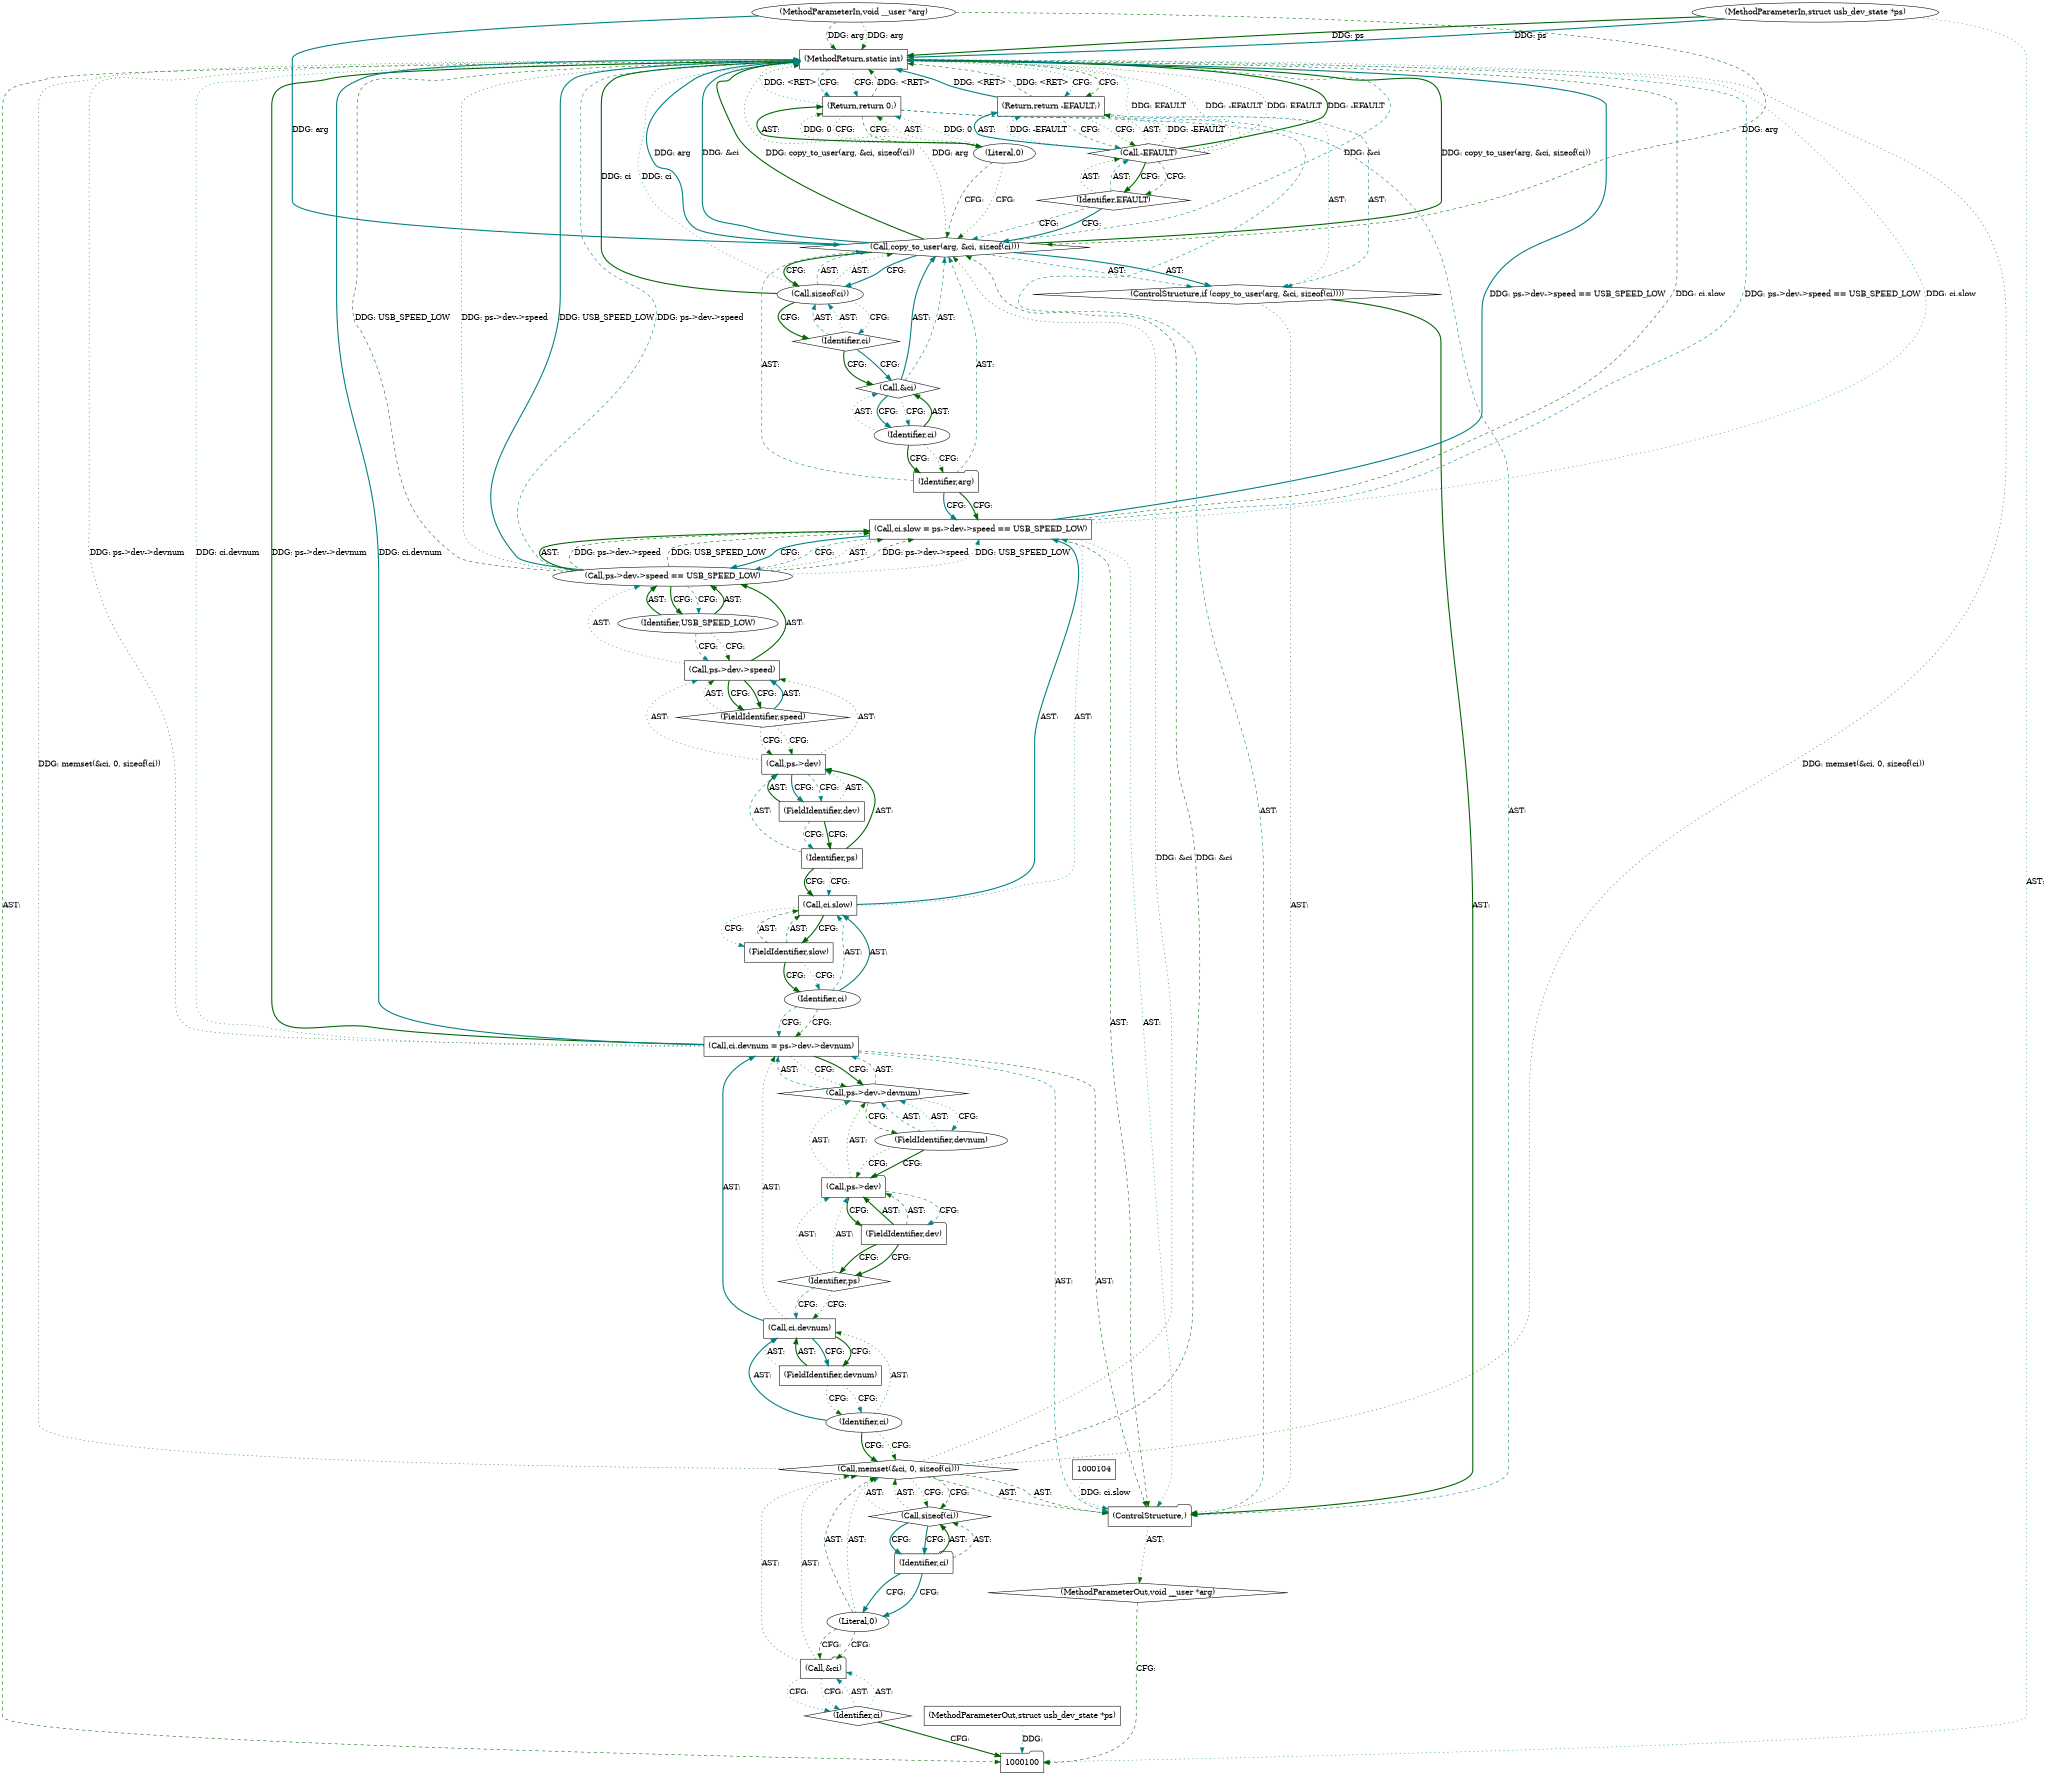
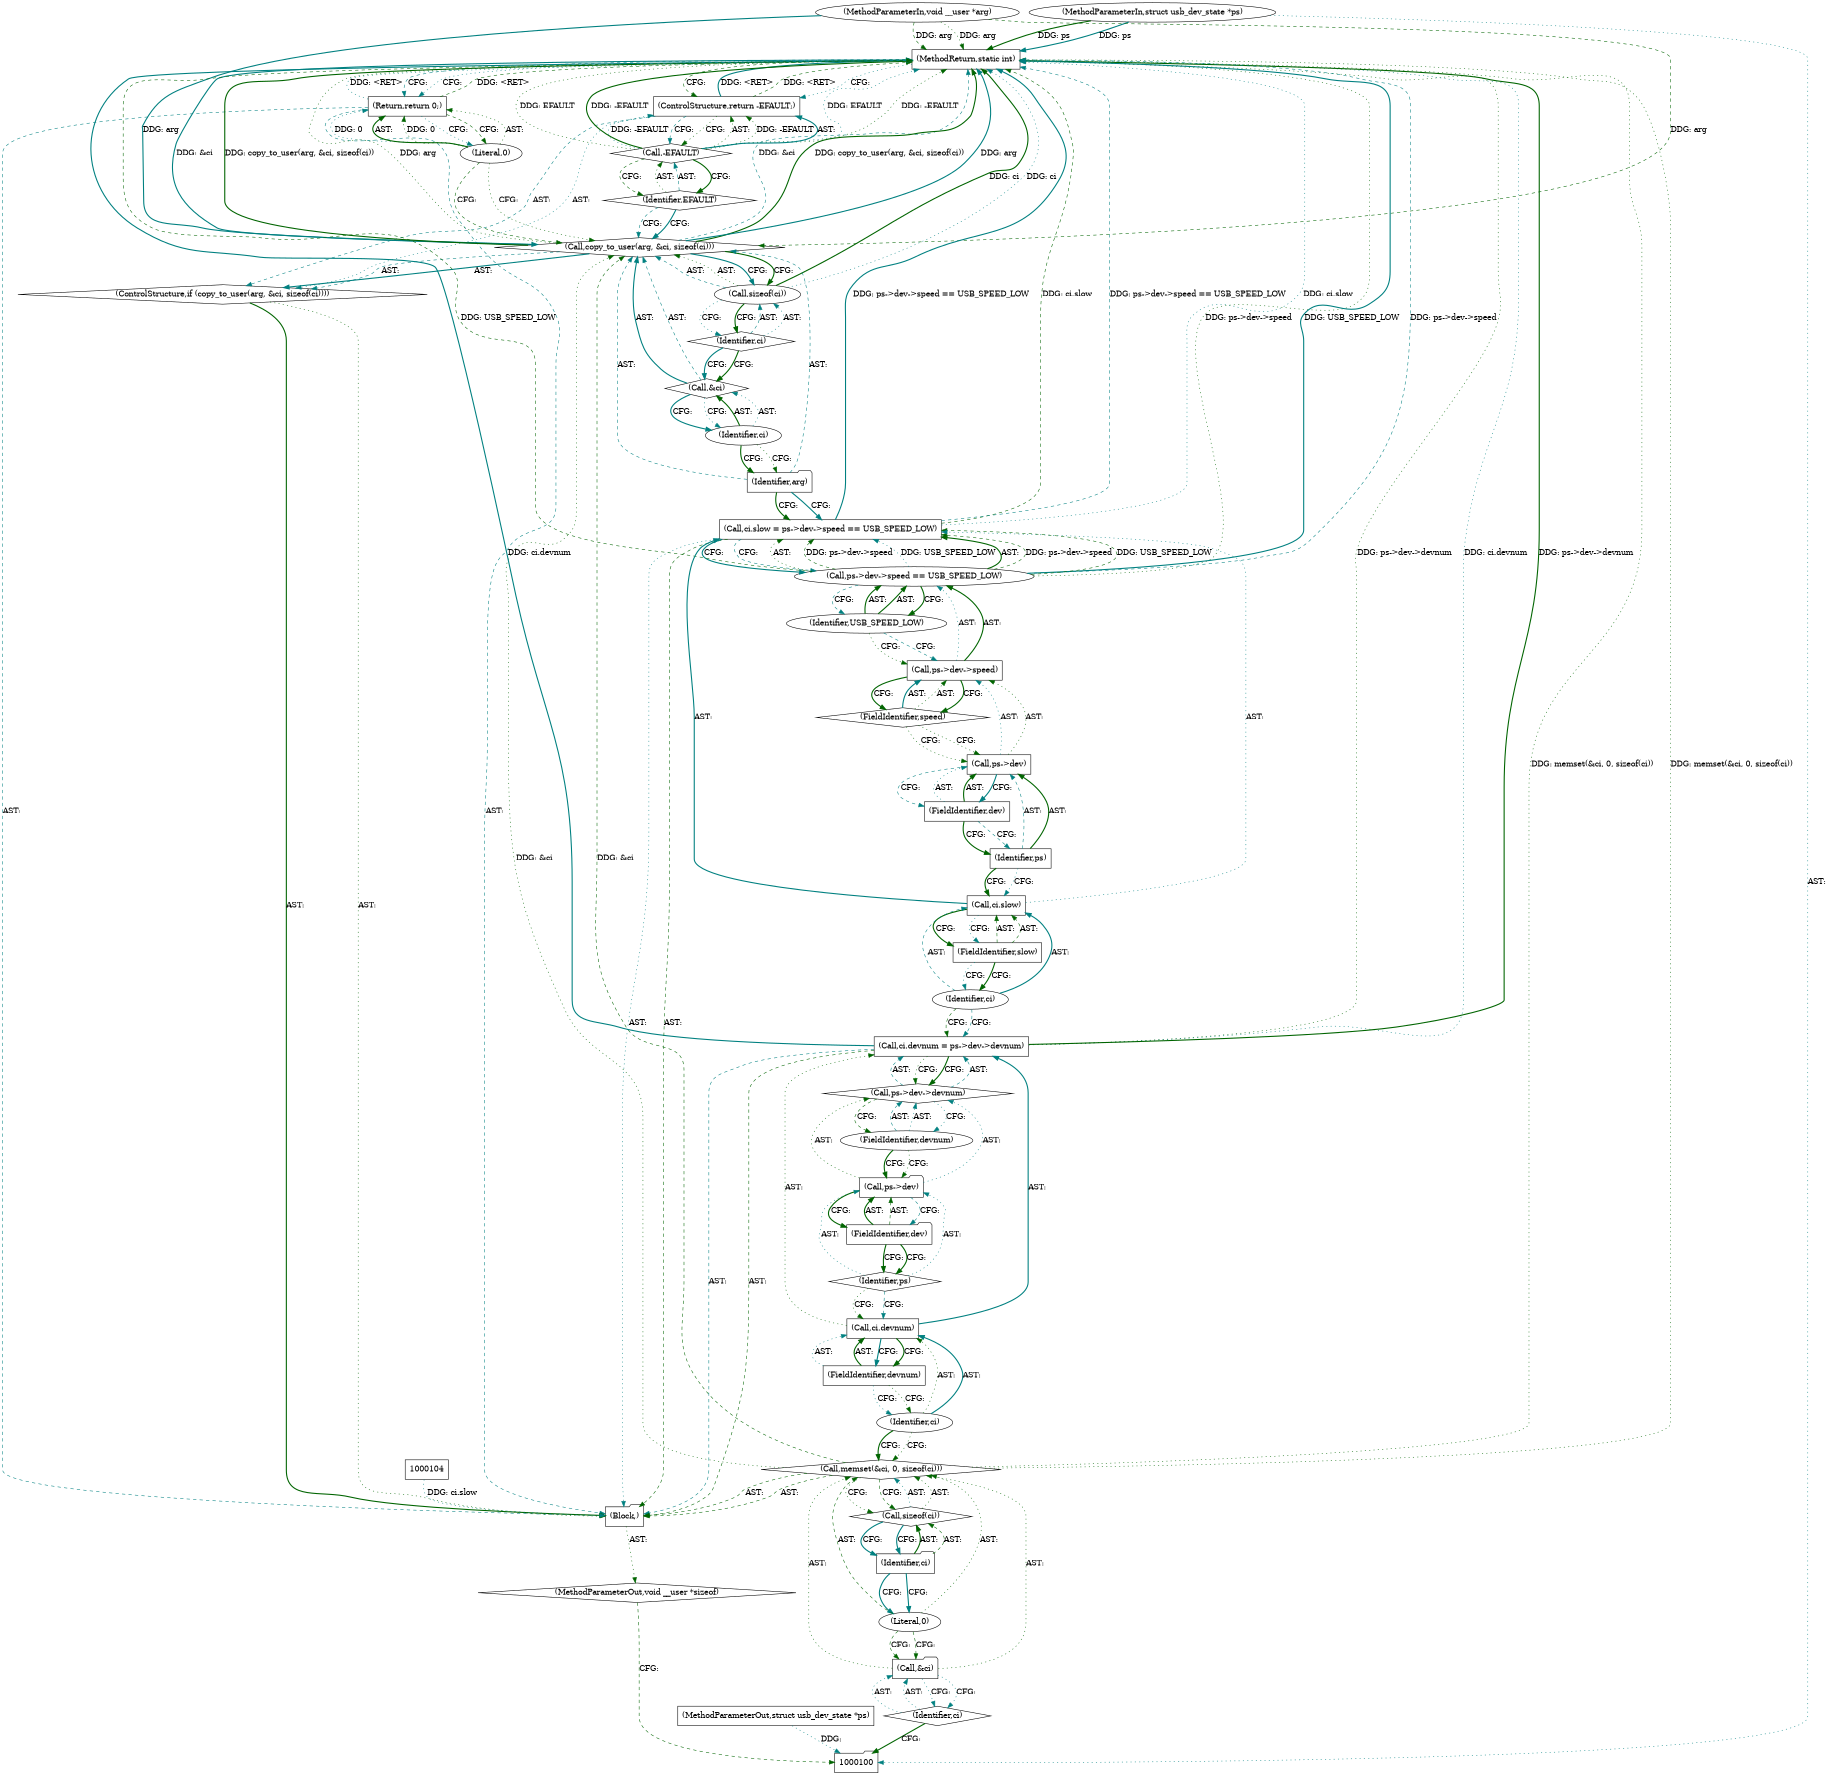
node "(Return,return -EFAULT;)": label "(Return,return -EFAULT;)" -> "(ControlStructure,return -EFAULT;)"
edge "(MethodReturn,static int)" -> "1000100": removed, label "AST:"
node "(ControlStructure,)": label "(ControlStructure,)" -> "(Block,)"
node "(MethodParameterOut,void __user *arg)": label "(MethodParameterOut,void __user *arg)" -> "(MethodParameterOut,void __user *sizeof)"
